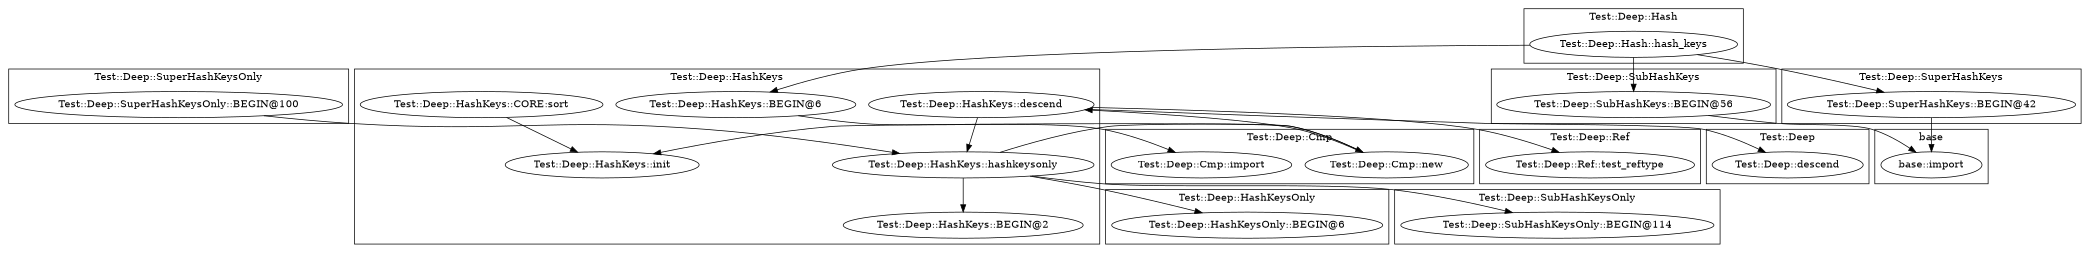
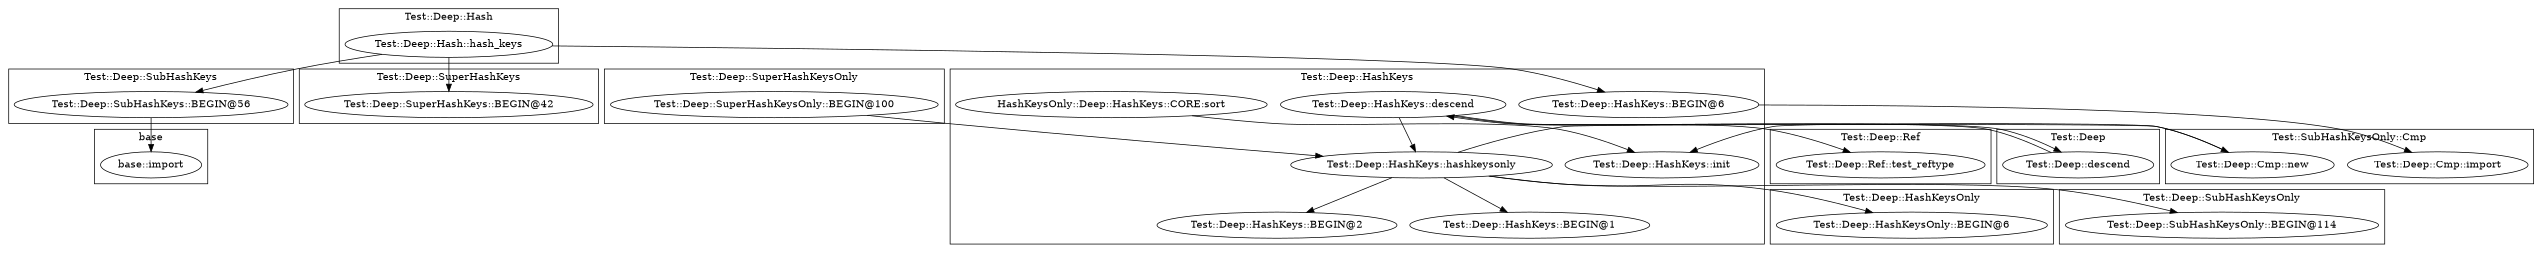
node "Test::Deep::HashKeys::CORE:sort": label "Test::Deep::HashKeys::CORE:sort" -> "HashKeysOnly::Deep::HashKeys::CORE:sort"
edge "Test::Deep::Cmp::new" -> "Test::Deep::HashKeys::descend": now "Test::Deep::descend" -> "Test::Deep::HashKeys::descend"
edge "Test::Deep::SuperHashKeys::BEGIN@42" -> "base::import": removed
cluster "Test::Deep::Cmp": label "Test::Deep::Cmp" -> "Test::SubHashKeysOnly::Cmp"
node "Test::Deep::HashKeys::BEGIN@1": added
